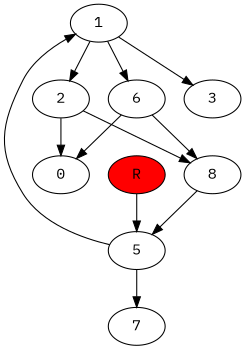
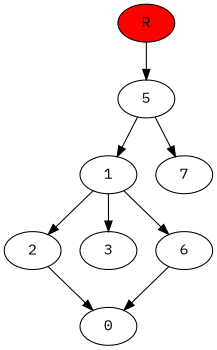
node "8": removed
